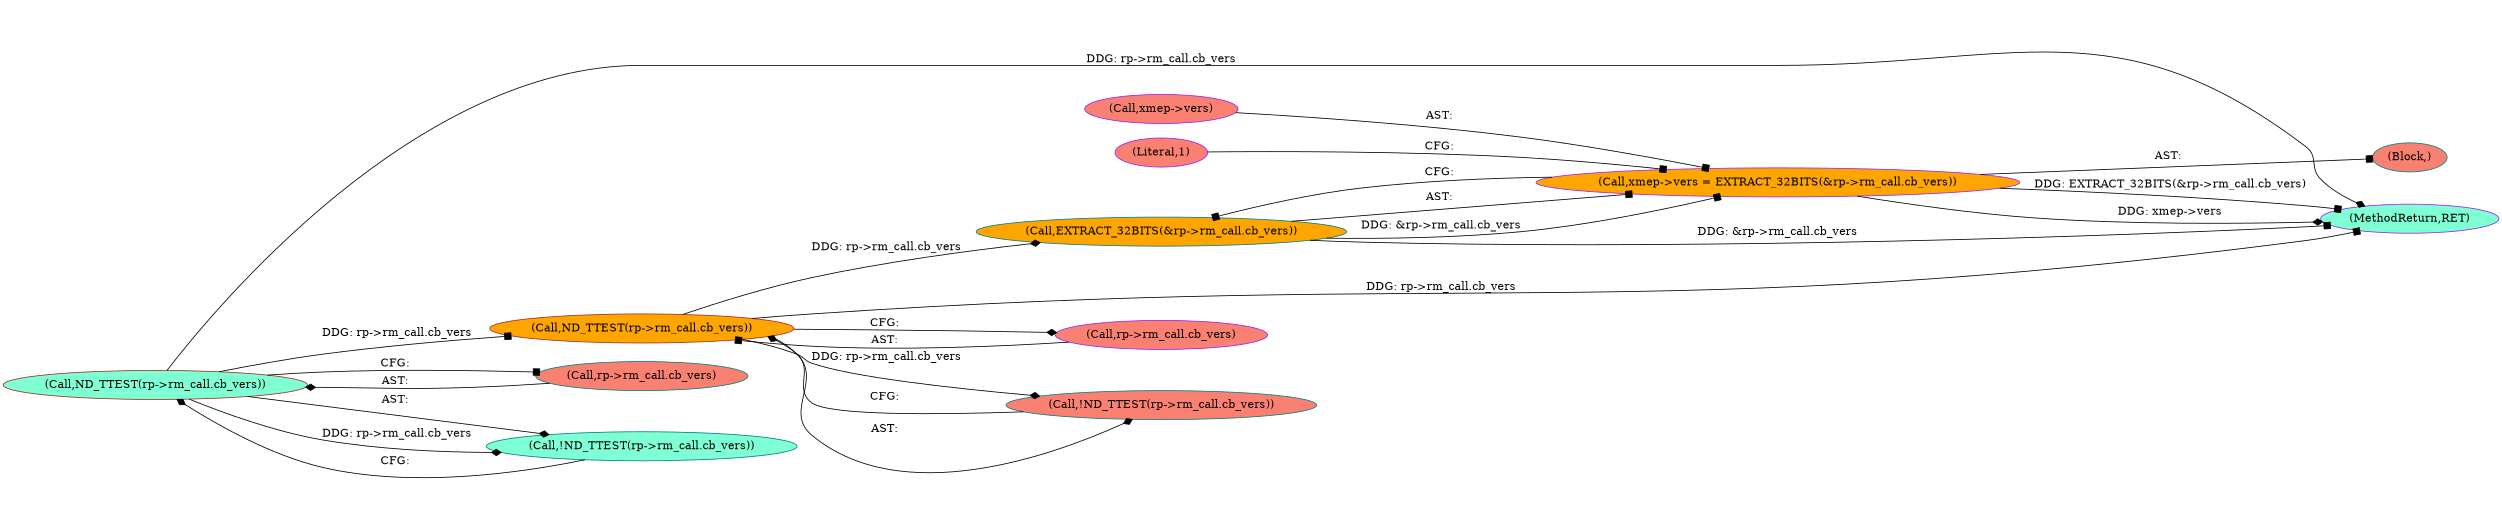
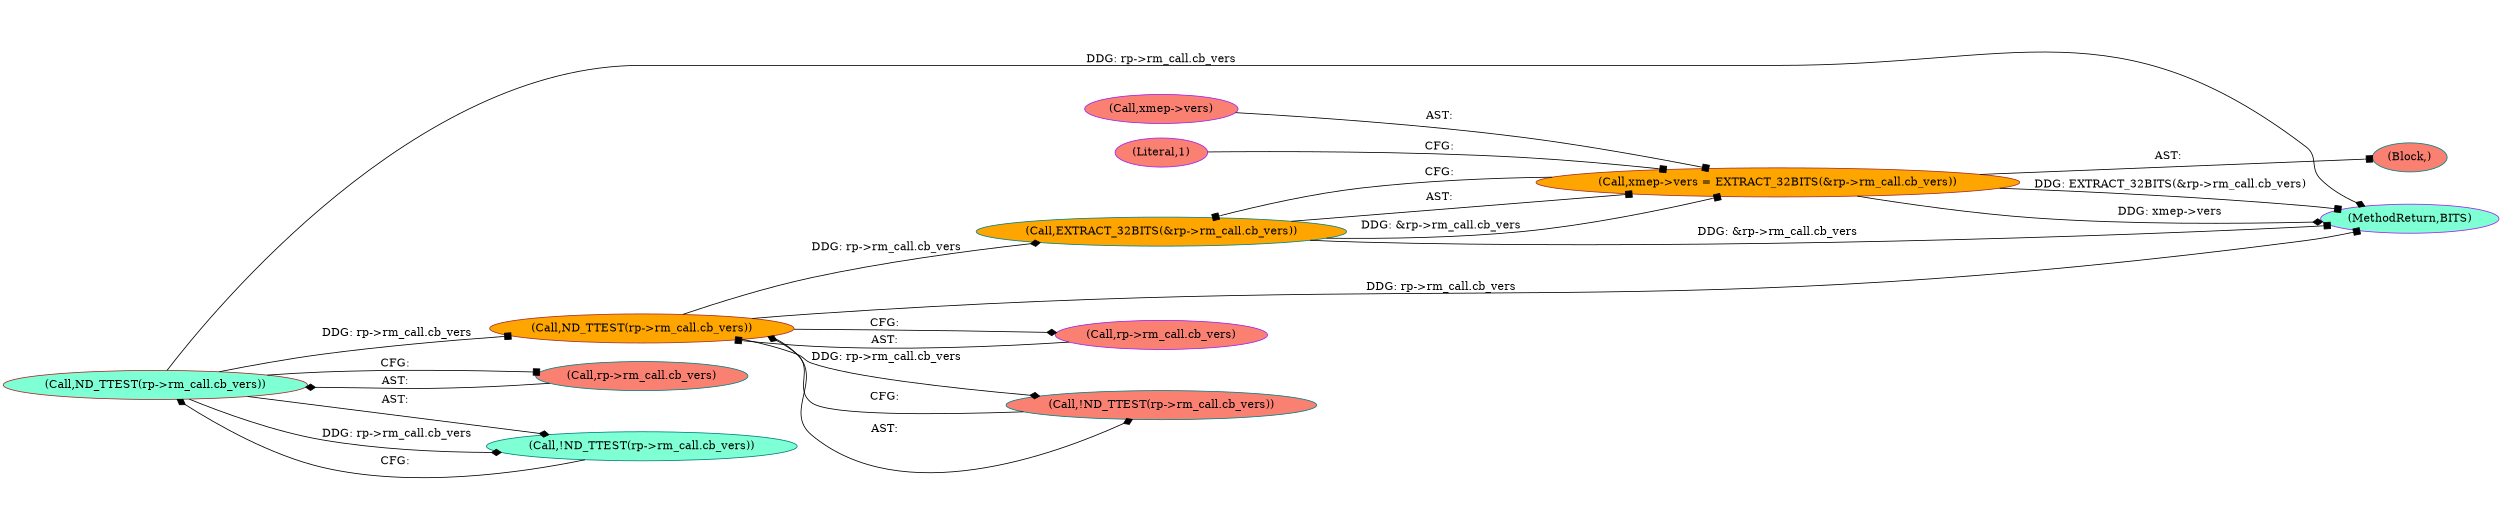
node "(Call,xmep->vers = EXTRACT_32BITS(&rp->rm_call.cb_vers))": color purple -> brown
node "(MethodReturn,RET)": label "(MethodReturn,RET)" -> "(MethodReturn,BITS)"
